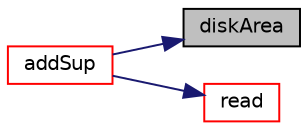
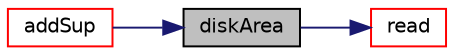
edge "addSup" -> "read": now "diskArea" -> "read"
